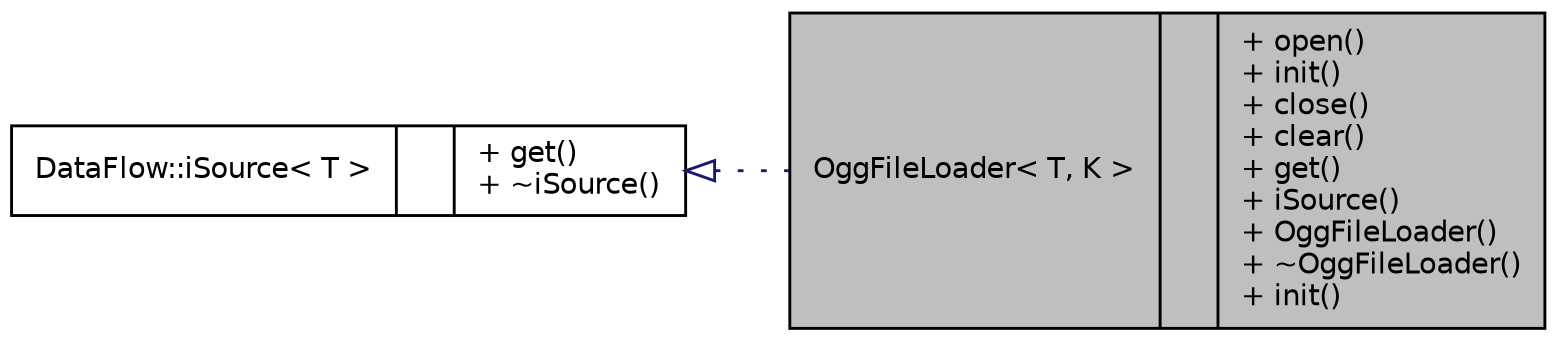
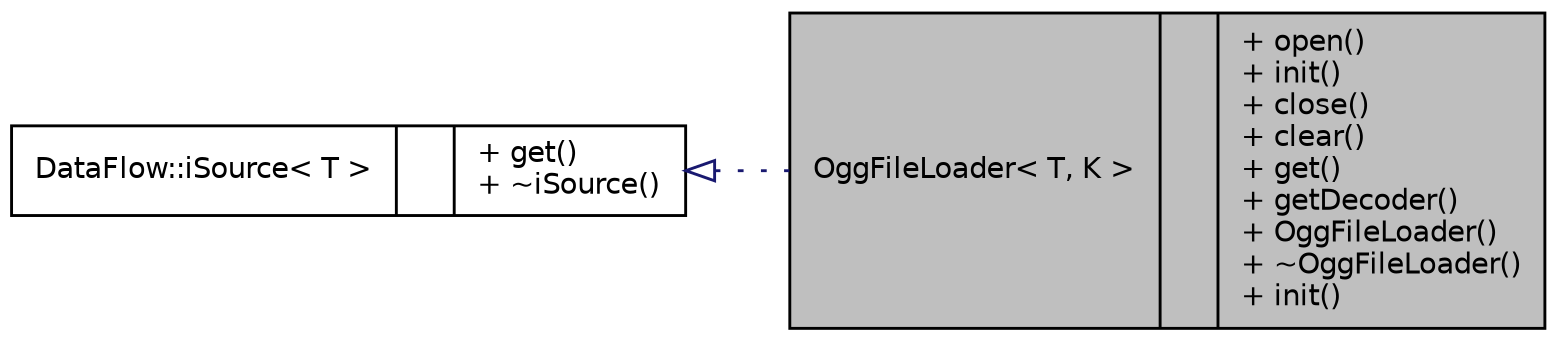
node "OggFileLoader< T, K >": text "+ iSource()" -> "+ getDecoder()"
